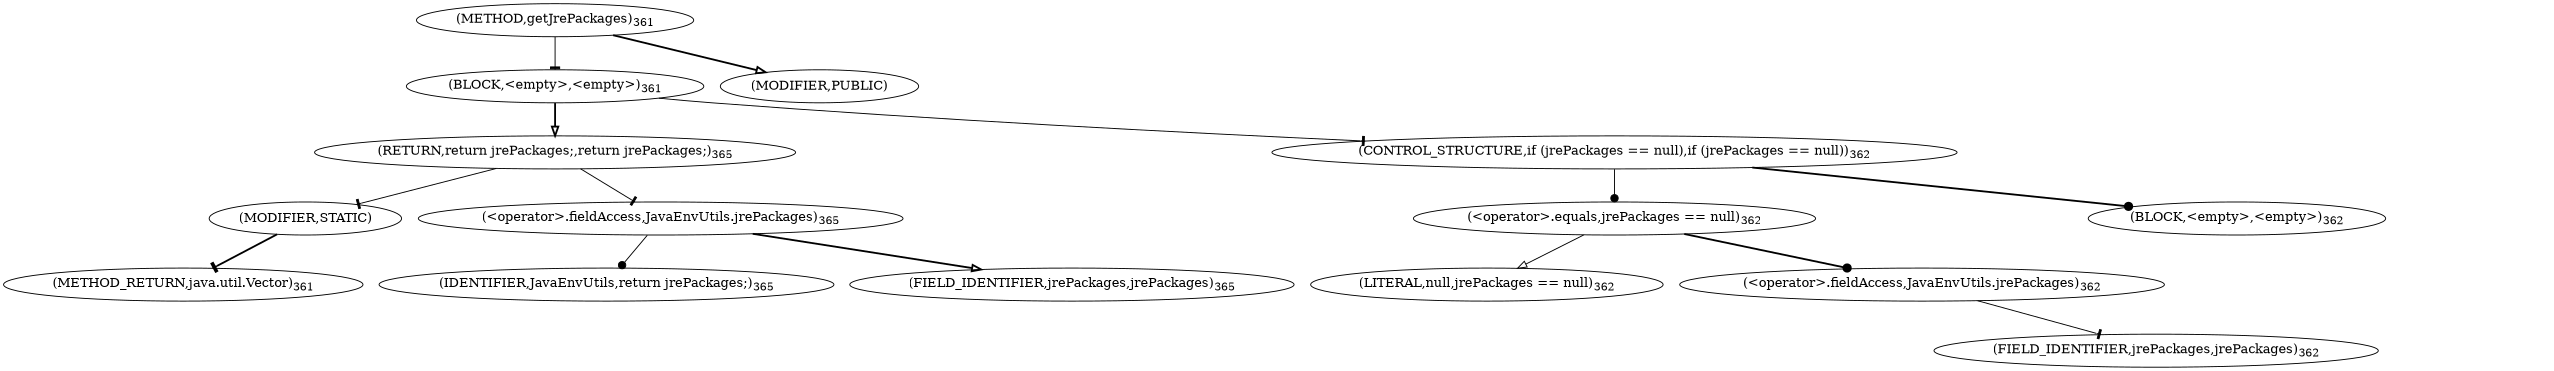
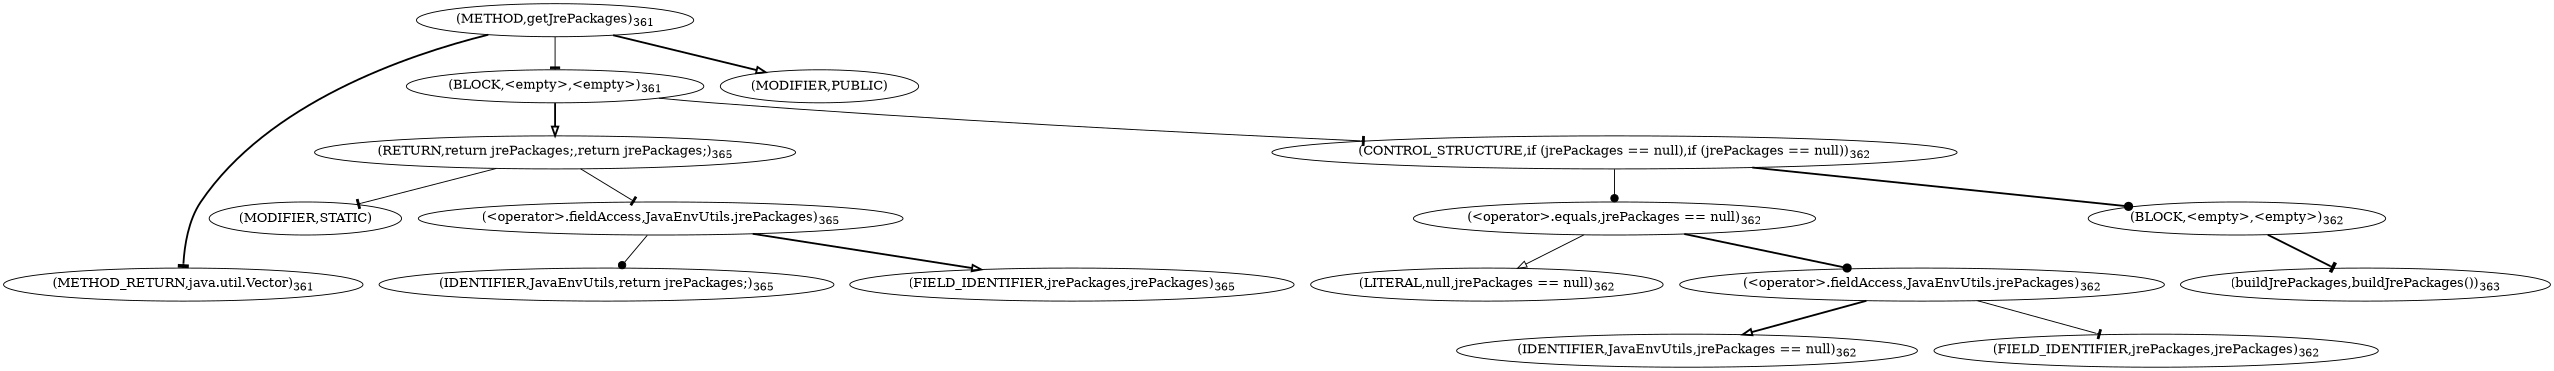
edge "(MODIFIER,STATIC)" -> "(METHOD_RETURN,java.util.Vector)": now "(METHOD,getJrePackages)" -> "(METHOD_RETURN,java.util.Vector)"
node "(buildJrePackages,buildJrePackages())": added
node "(IDENTIFIER,JavaEnvUtils,jrePackages == null)": added
